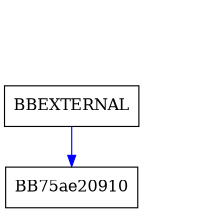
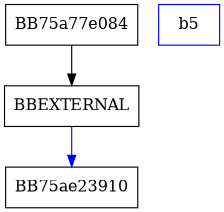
node "BB75a77e084": added
node "b5": added
node "BB75ae20910": label "BB75ae20910" -> "BB75ae23910"
